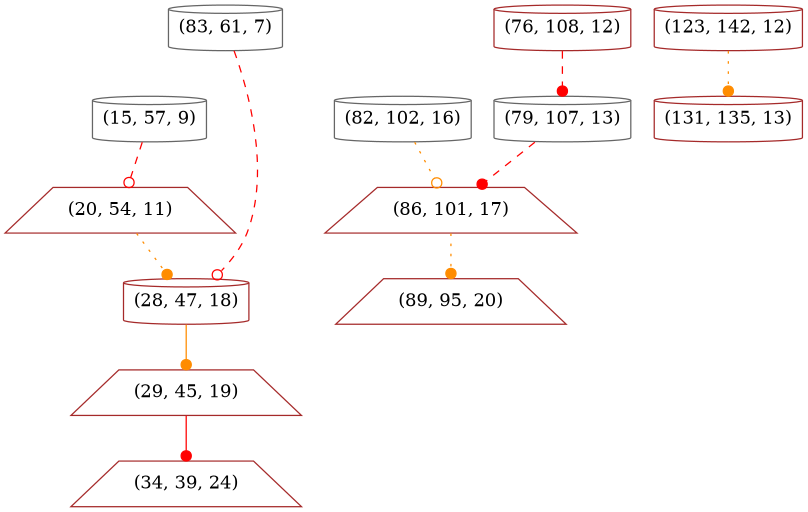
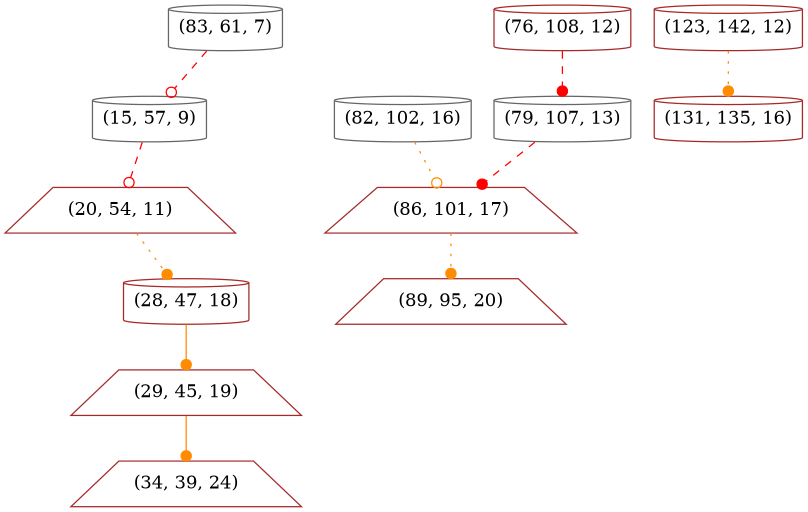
node "(131, 135, 13)": label "(131, 135, 13)" -> "(131, 135, 16)"
edge "(83, 61, 7)" -> "(28, 47, 18)": now "(83, 61, 7)" -> "(15, 57, 9)"
edge "(29, 45, 19)" -> "(34, 39, 24)": color red -> darkorange
